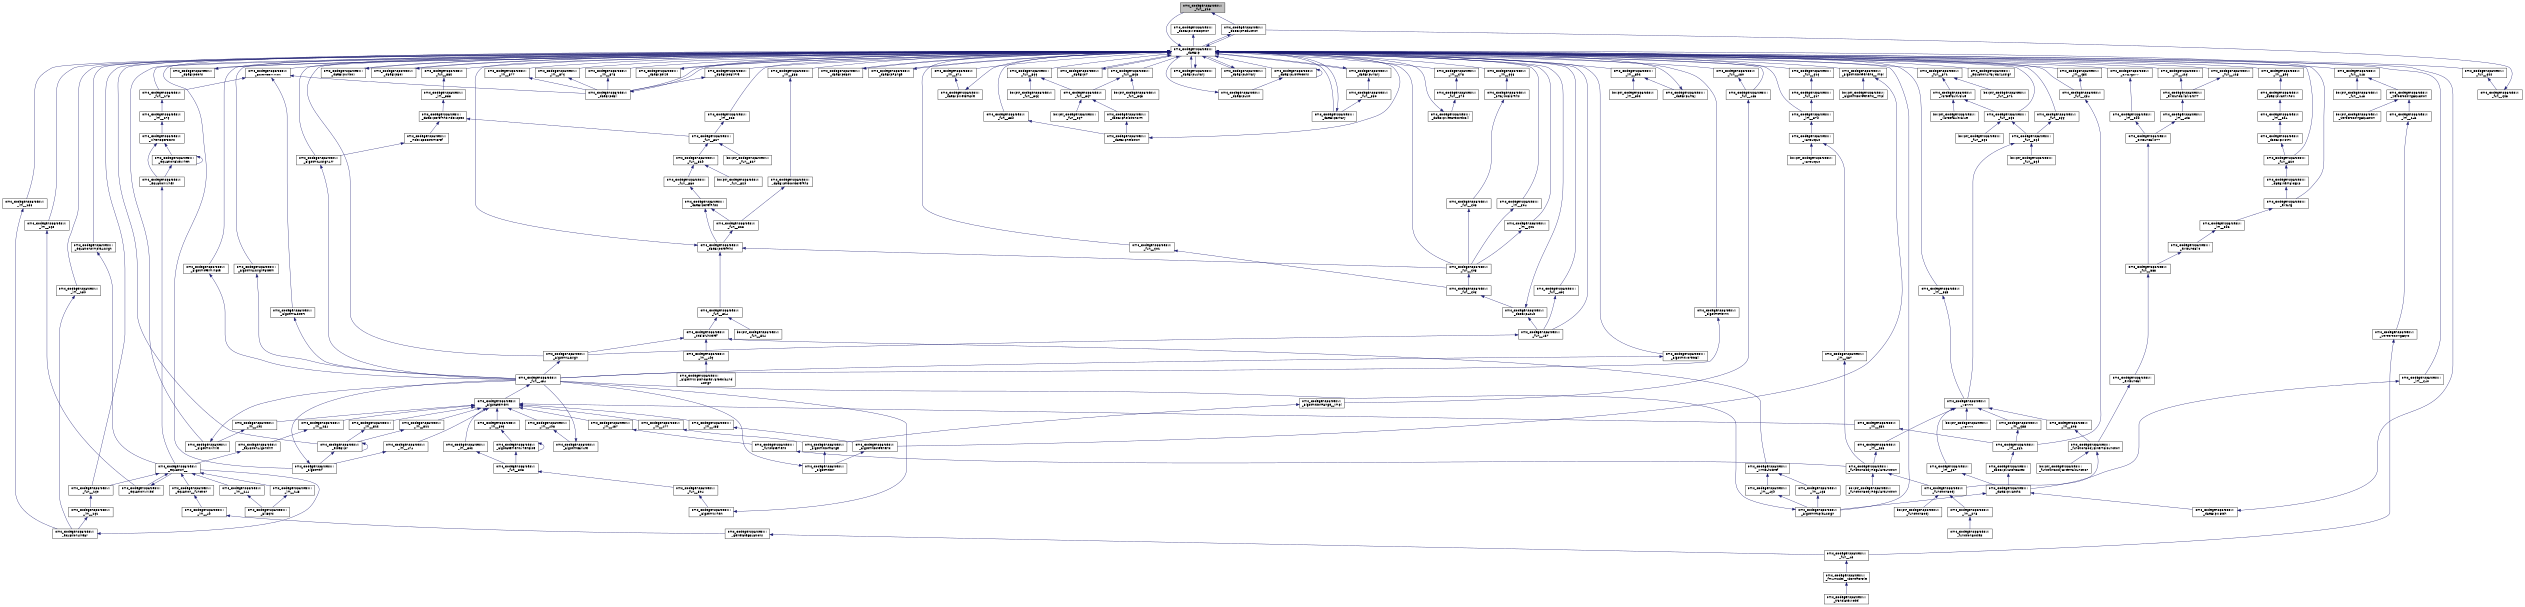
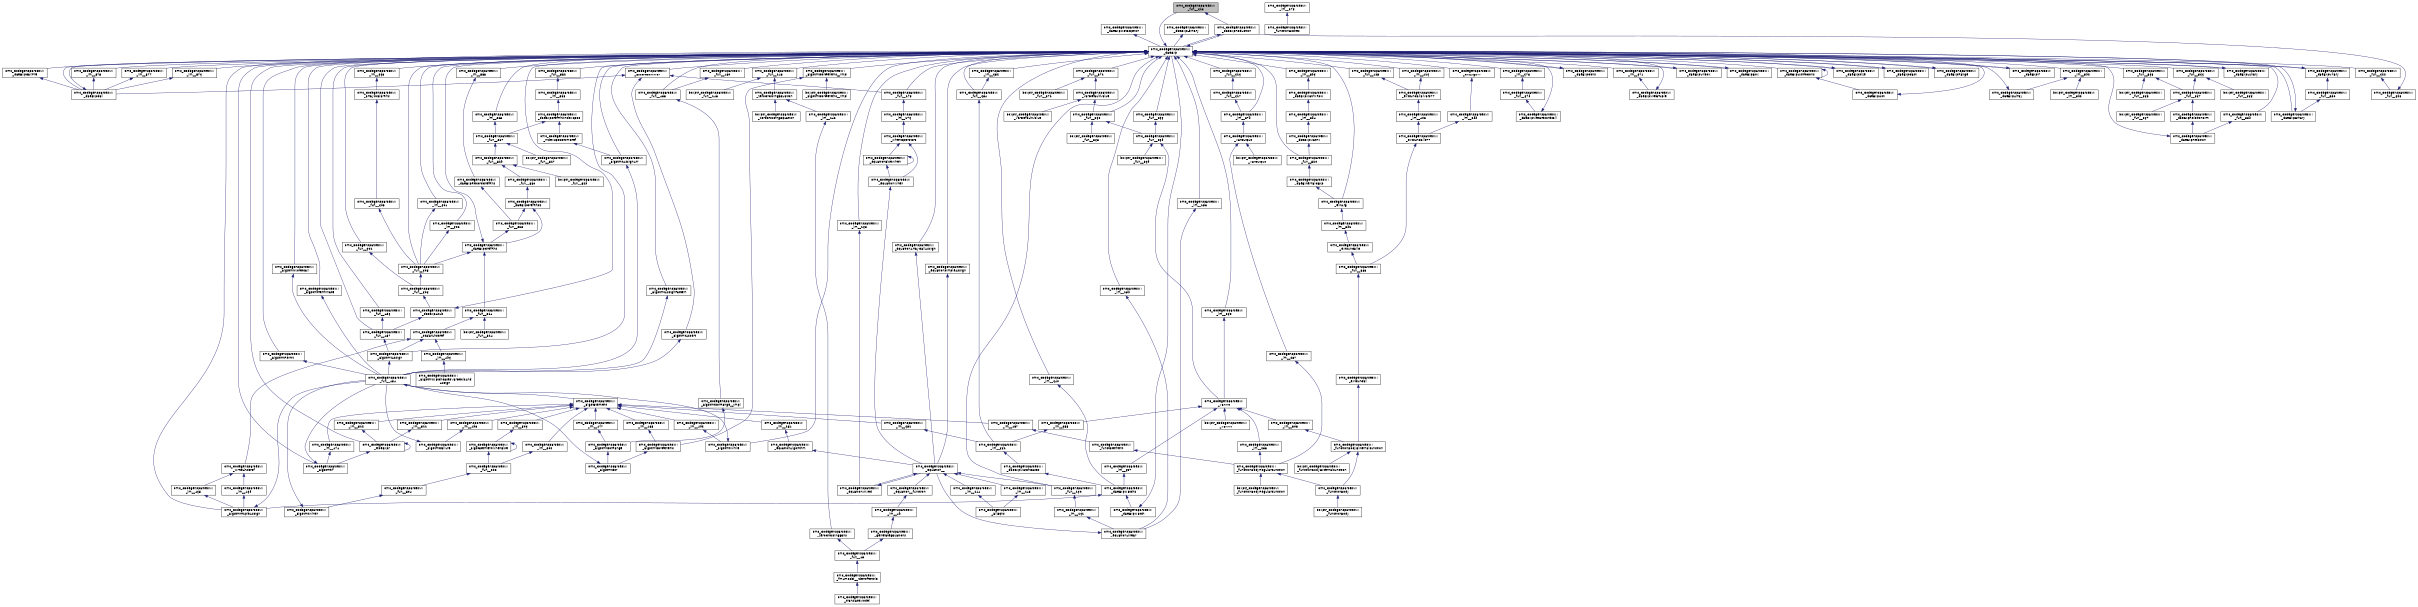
edge "omc_CodegenSparseFMI _daeExpLbinary" -> "omc_CodegenSparseFMI _daeExp": removed
edge "omc_CodegenSparseFMI _equation__" -> "omc_CodegenSparseFMI _equationArrayCallAssign": added
edge "omc_CodegenSparseFMI _lm__275" -> "omc_CodegenSparseFMI _functionBody": removed
